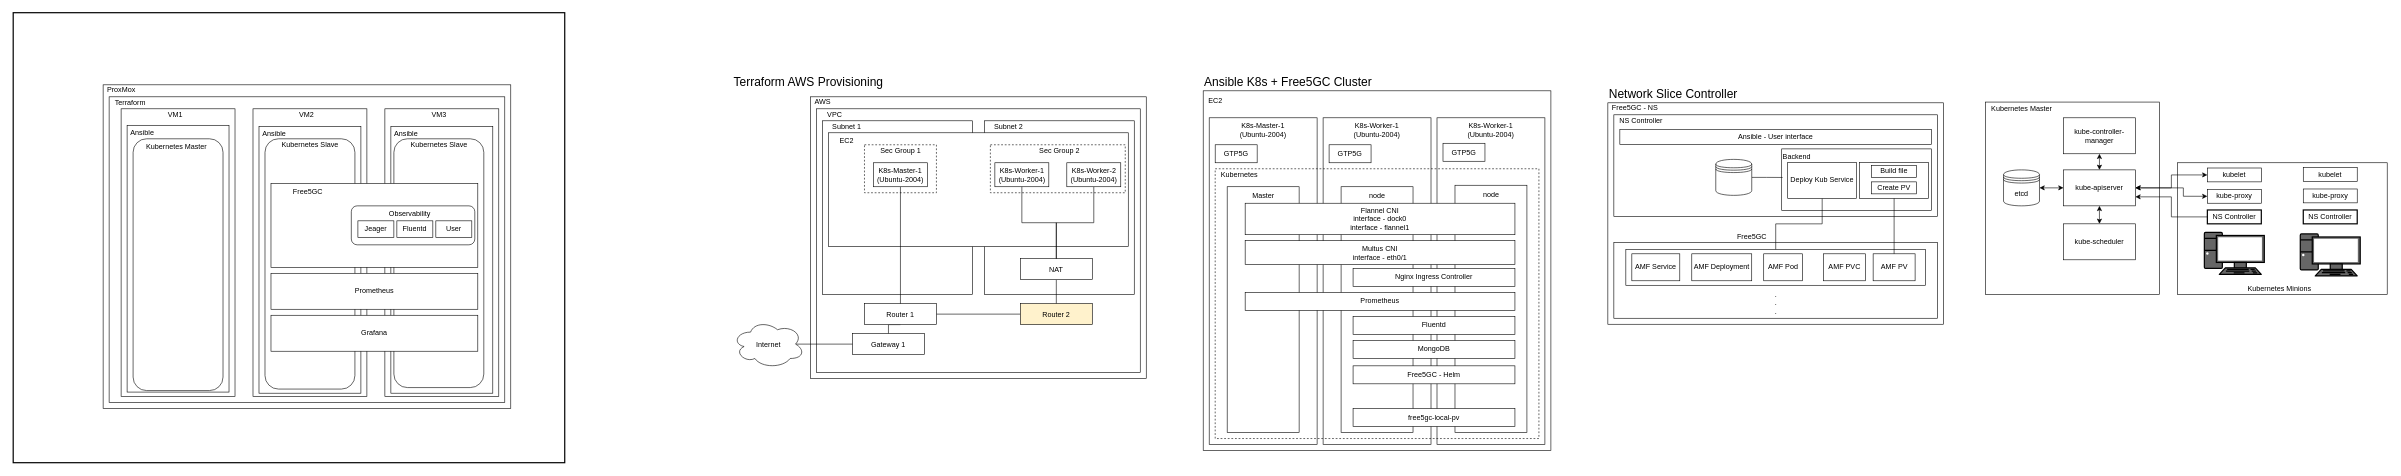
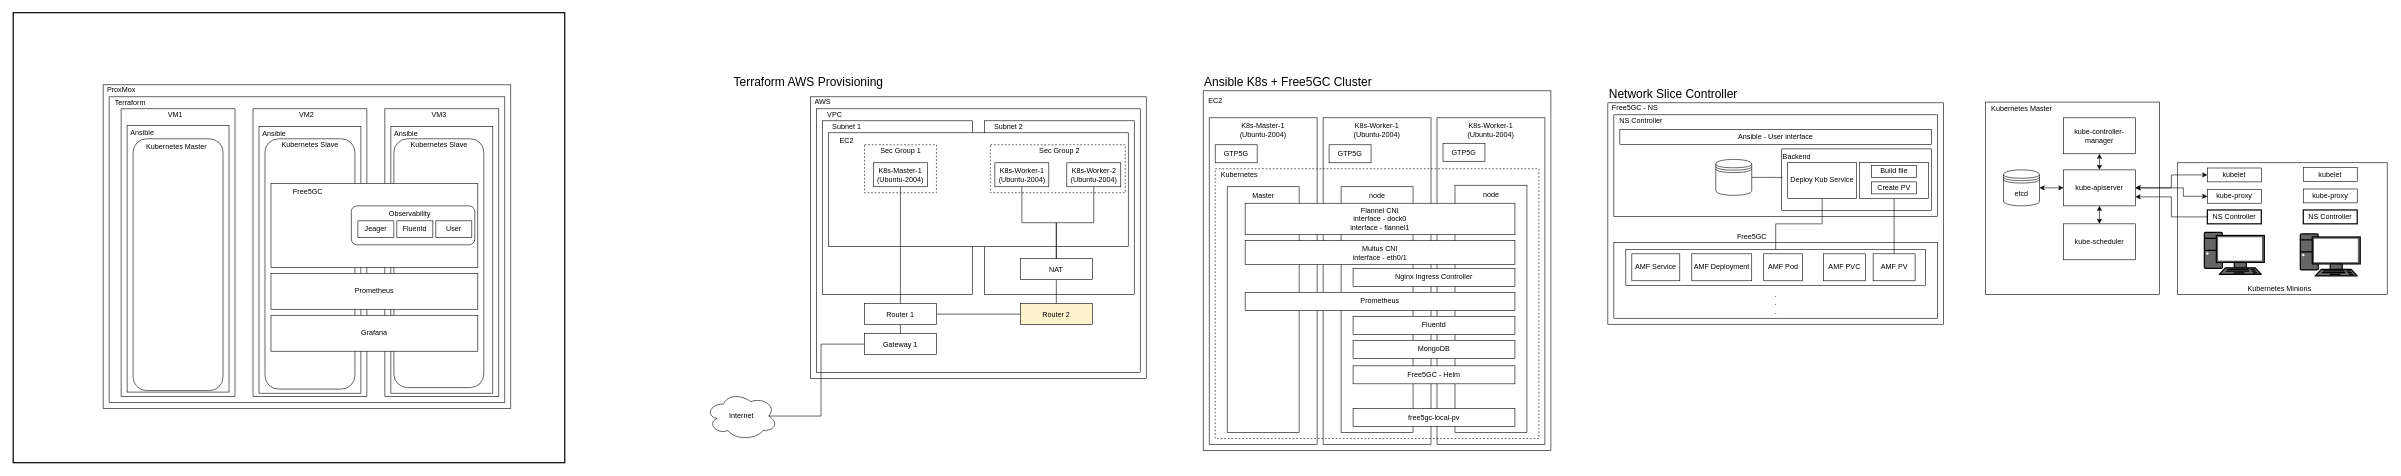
node "Internet": moved (768, 344) -> (741, 416)
node "Gateway 1": moved (888, 344) -> (900, 344)
